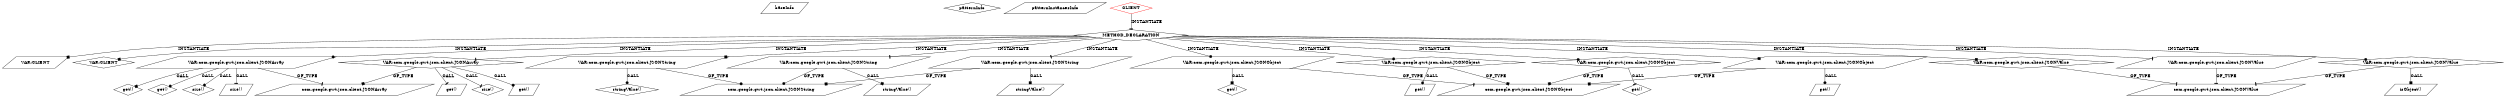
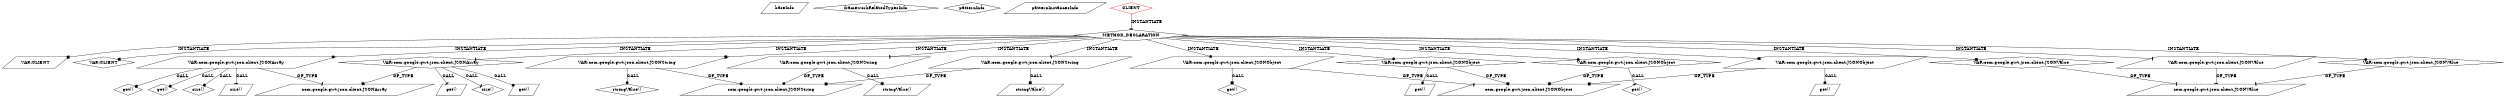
node "frameworkRelatedTypesInfo": added
node "isObject()": removed
